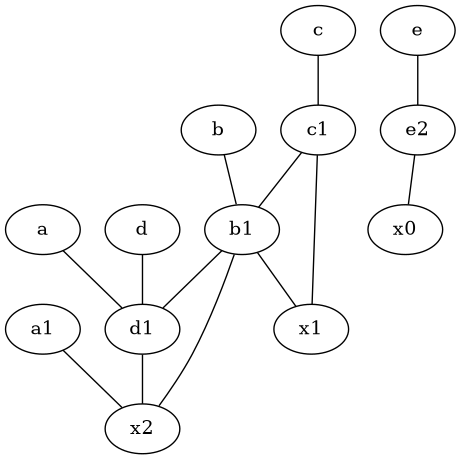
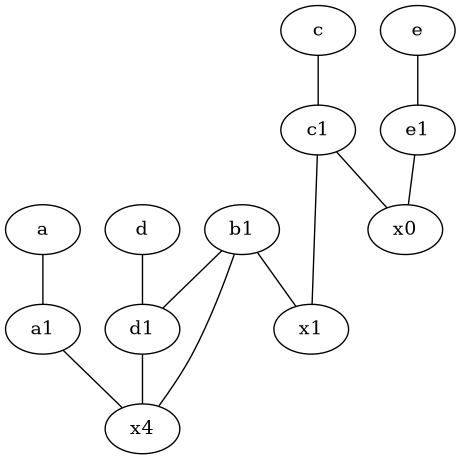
node "b": removed
node "e2": label "e2" -> "e1"
edge "c1" -- "b1": now "c1" -- "x0"
edge "a" -- "d1": now "a" -- "a1"
node "x2": label "x2" -> "x4"
